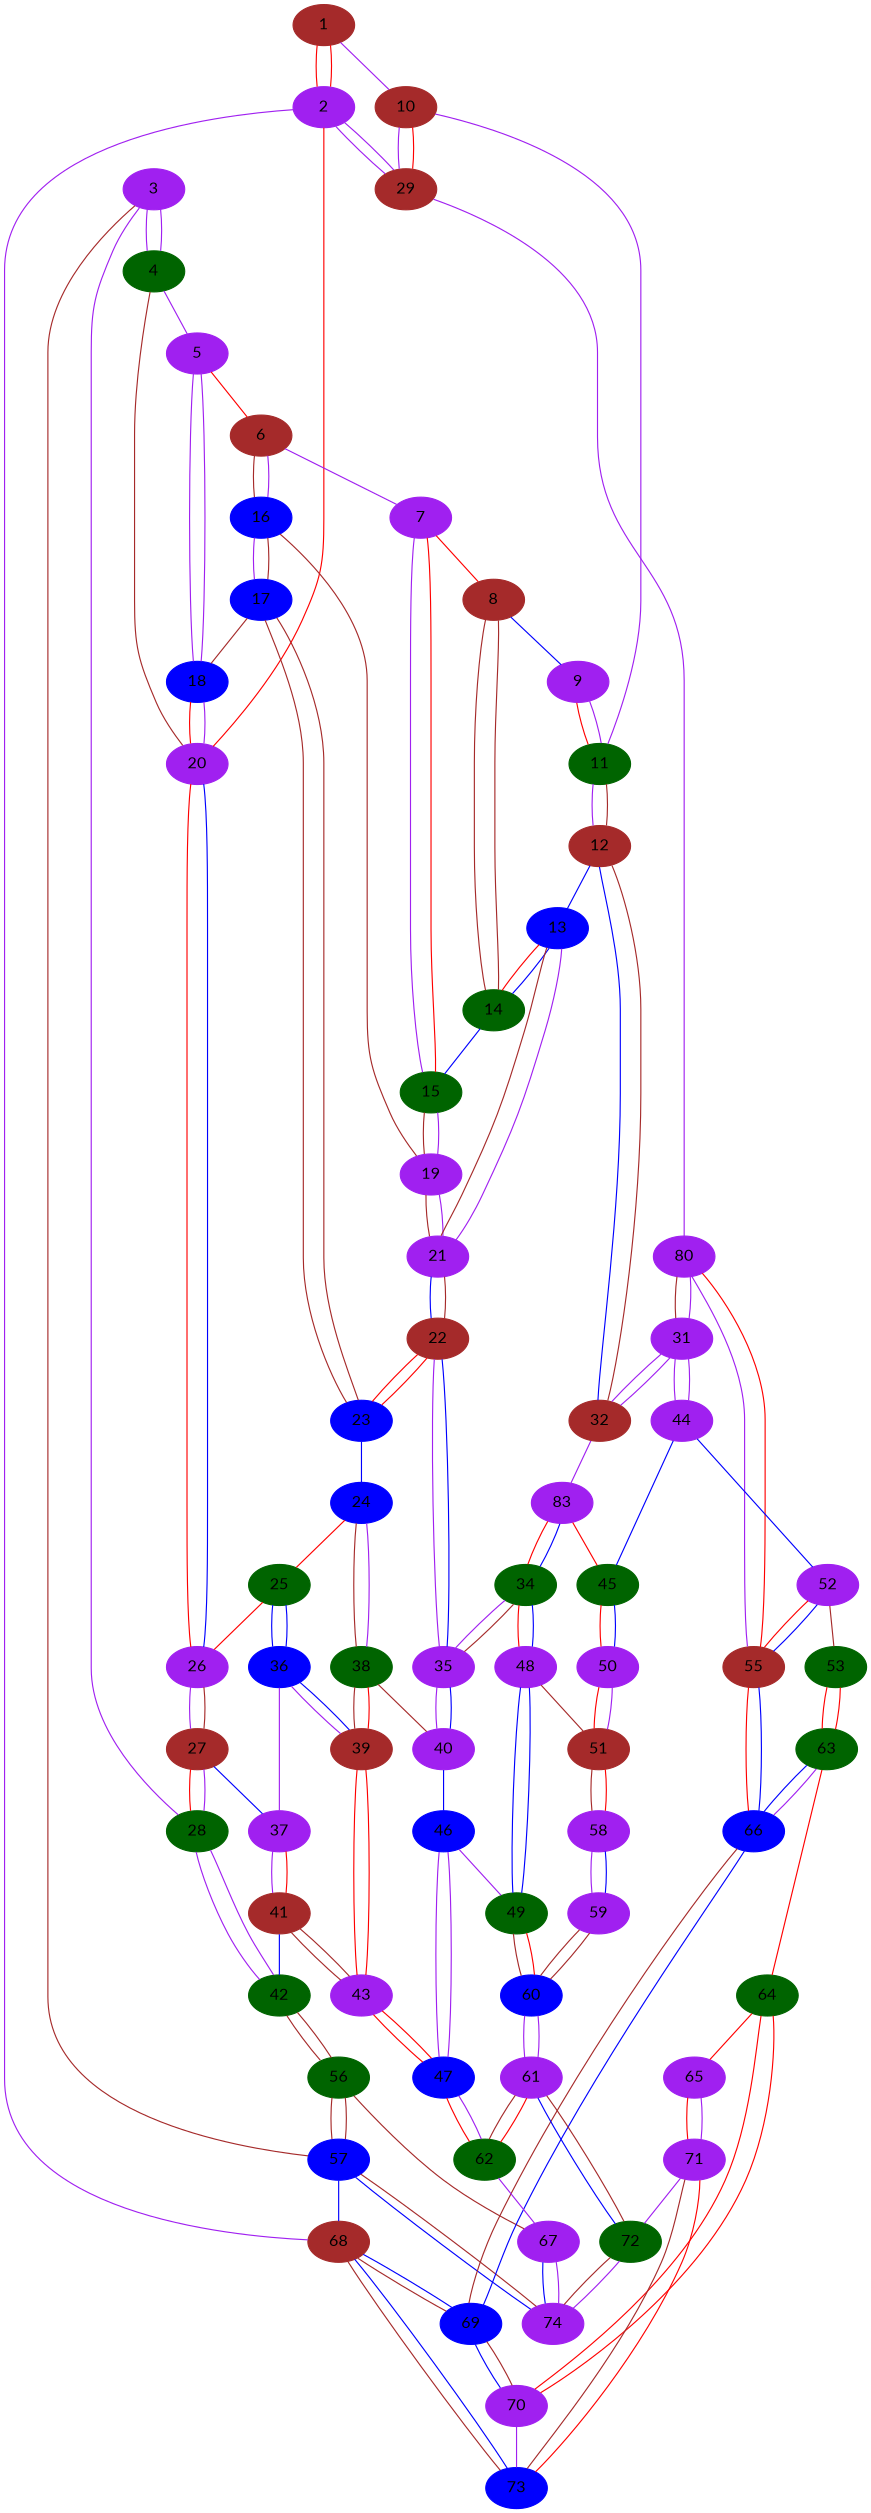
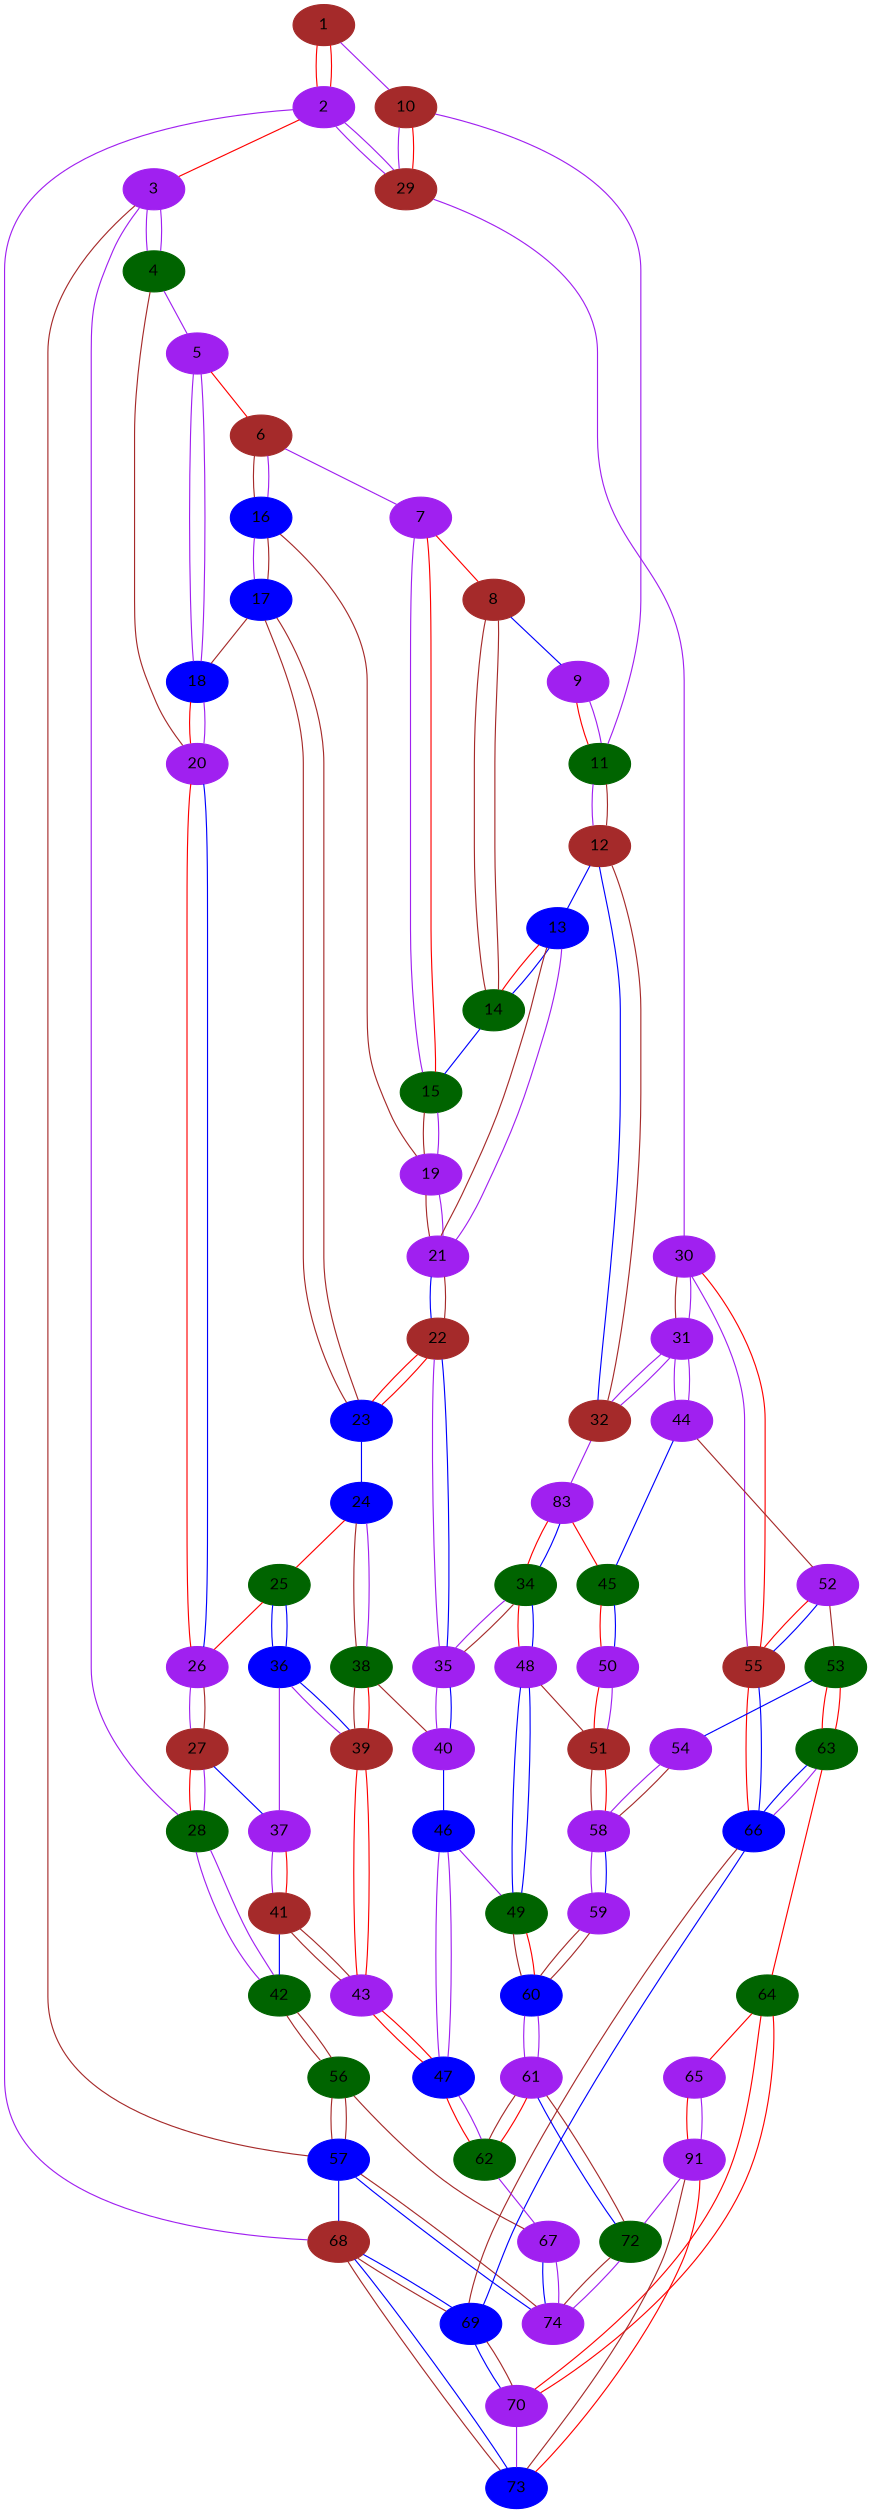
edge "2" -- "20": now "2" -- "3"
node "80": label "80" -> "30"
edge "44" -- "52": color blue -> brown
node "54": added
node "71": label "71" -> "91"
